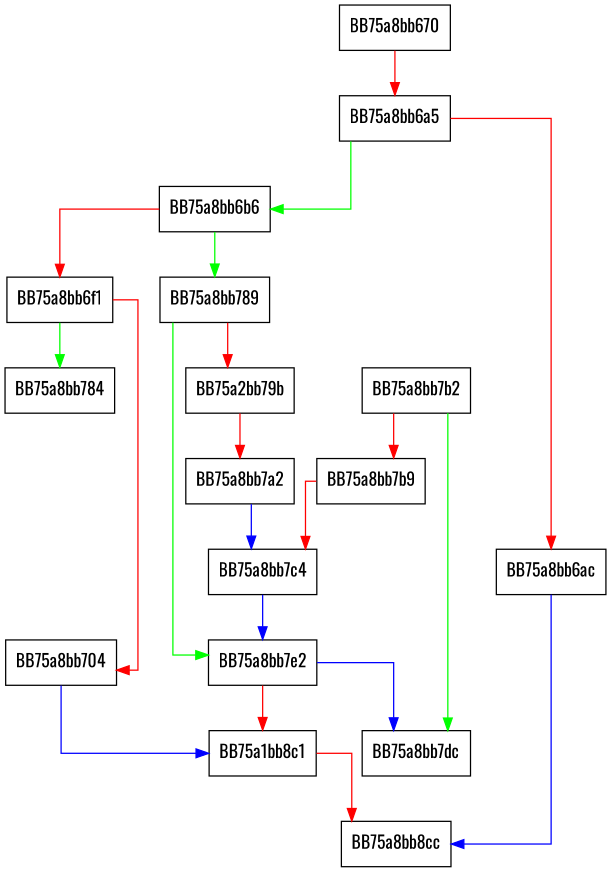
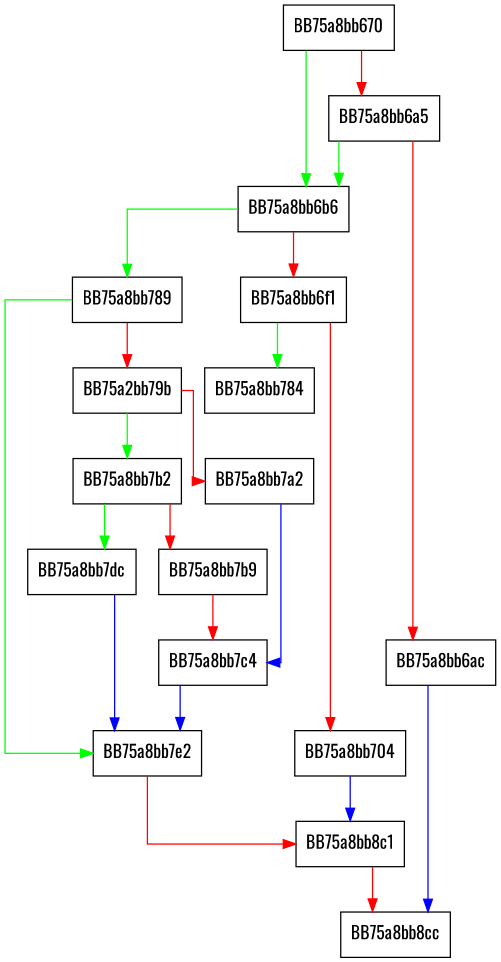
edge "BB75a8bb670" -> "BB75a8bb6b6": added
edge "BB75a2bb79b" -> "BB75a8bb7b2": added
edge "BB75a8bb7e2" -> "BB75a8bb7dc": reversed
node "BB75a1bb8c1": label "BB75a1bb8c1" -> "BB75a8bb8c1"
